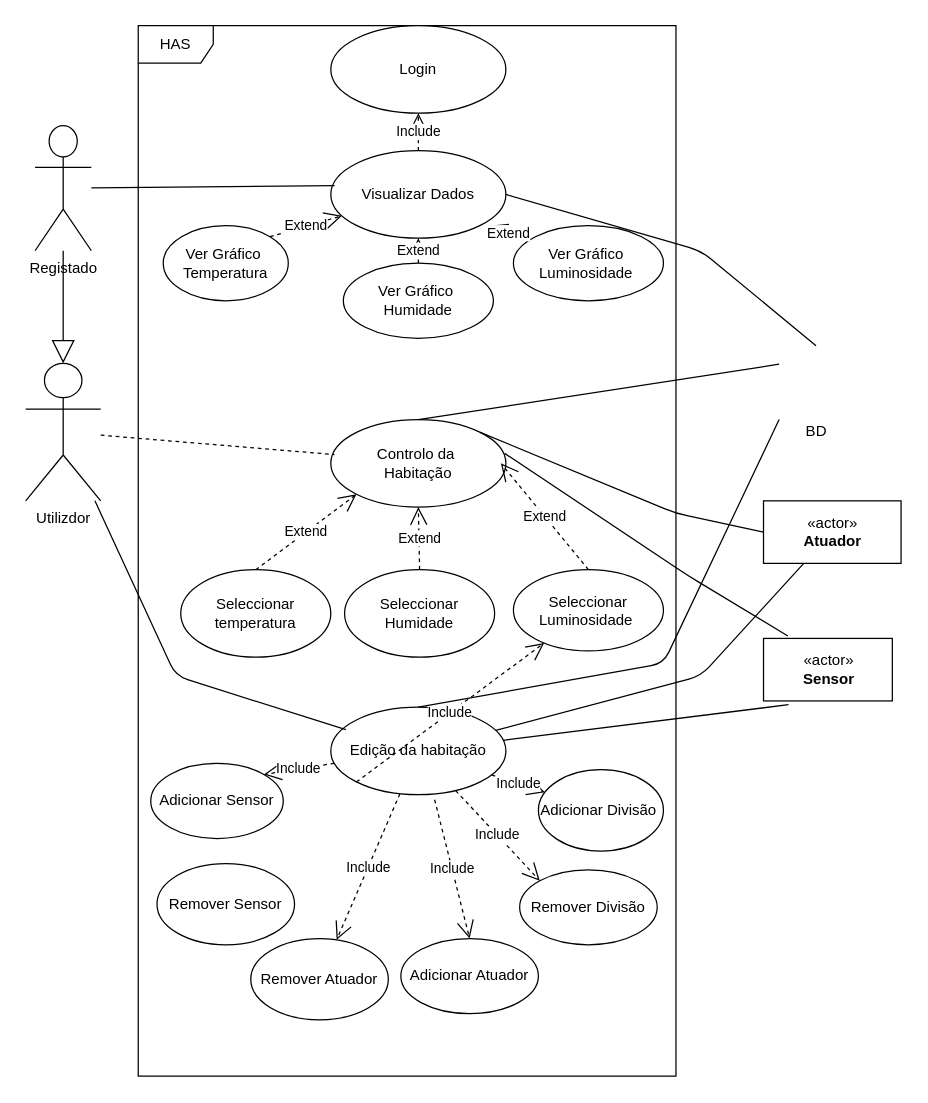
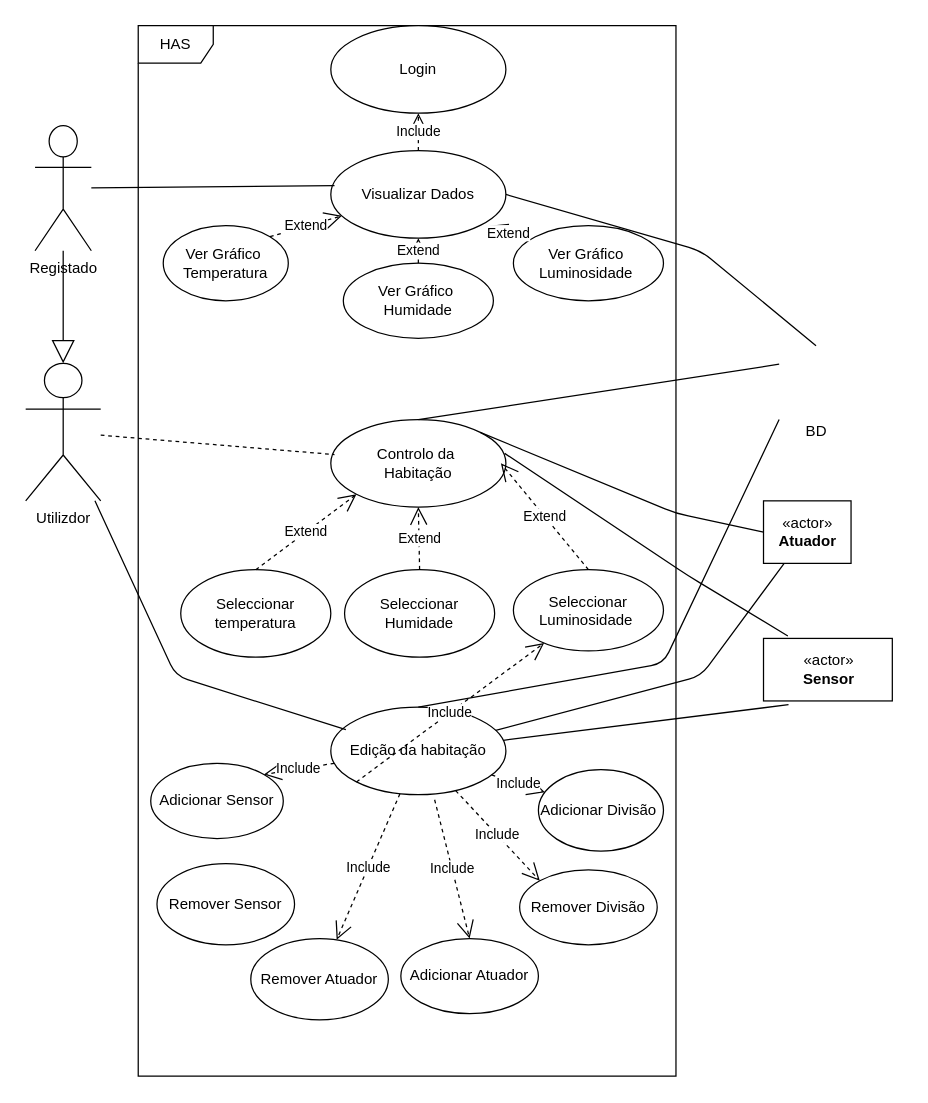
node "«actor» Atuador": size 138x63 -> 88x63
